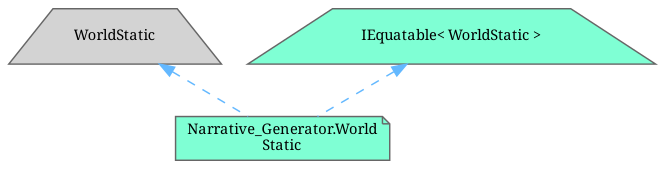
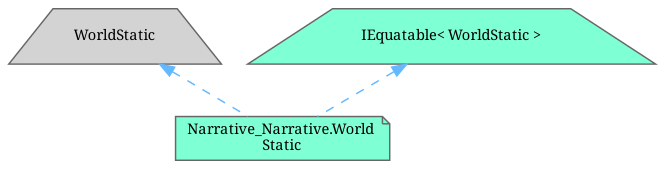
node "Narrative_Generator.World Static": label "Narrative_Generator.World Static" -> "Narrative_Narrative.World Static"
